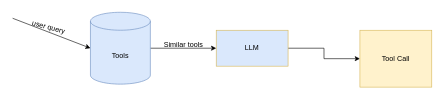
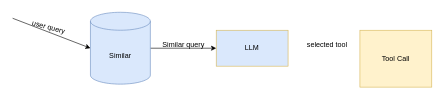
node "Similar tools": label "Similar tools" -> "Similar query"
node "selected tool": added
edge "LLM" -> "Tool Call": removed
node "Tools": label "Tools" -> "Similar"
